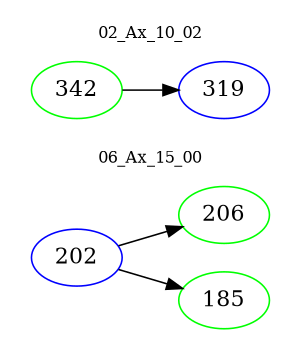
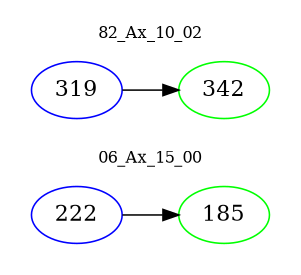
cluster "02_Ax_10_02": label "02_Ax_10_02" -> "82_Ax_10_02"
edge "342" -> "319": reversed
node "206": removed
node "202": label "202" -> "222"
